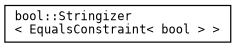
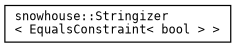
node "bool::Stringizer < EqualsConstraint< bool > >": label "bool::Stringizer < EqualsConstraint< bool > >" -> "snowhouse::Stringizer < EqualsConstraint< bool > >"
